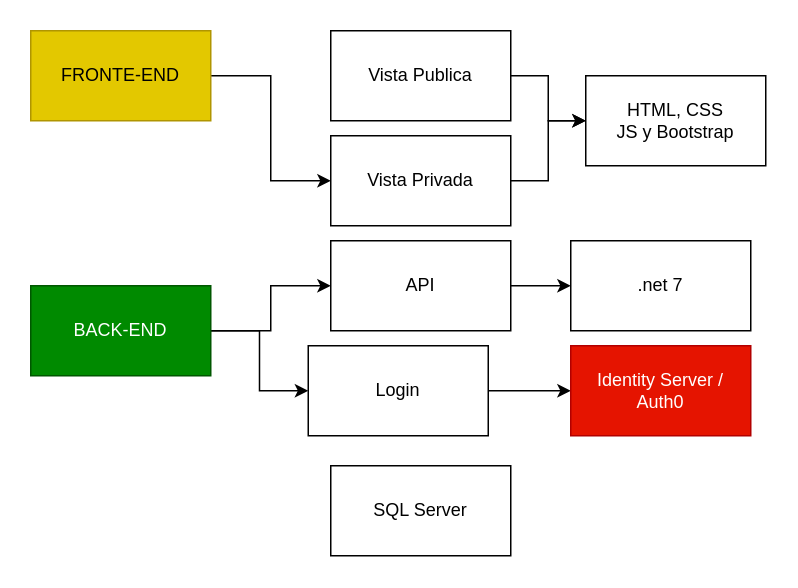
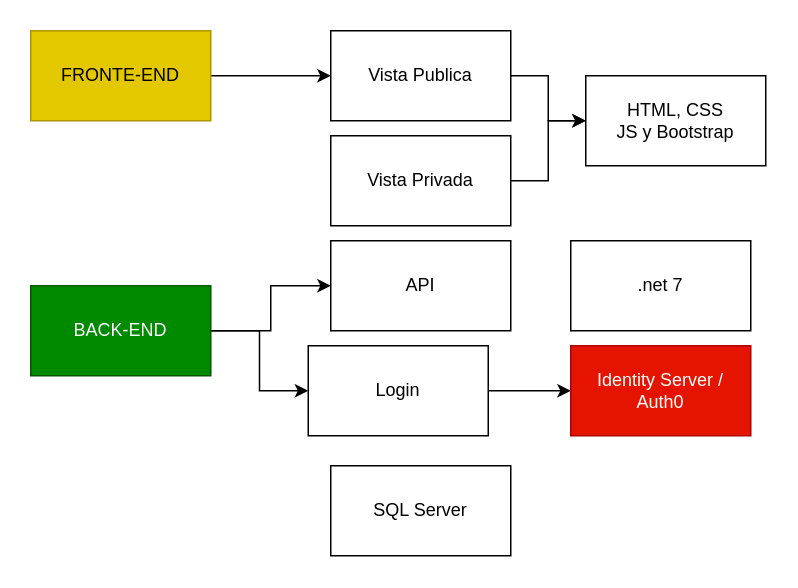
edge "FRONTE-END" -> "Vista Privada": now "FRONTE-END" -> "Vista Publica"
edge "API" -> ".net 7": removed
